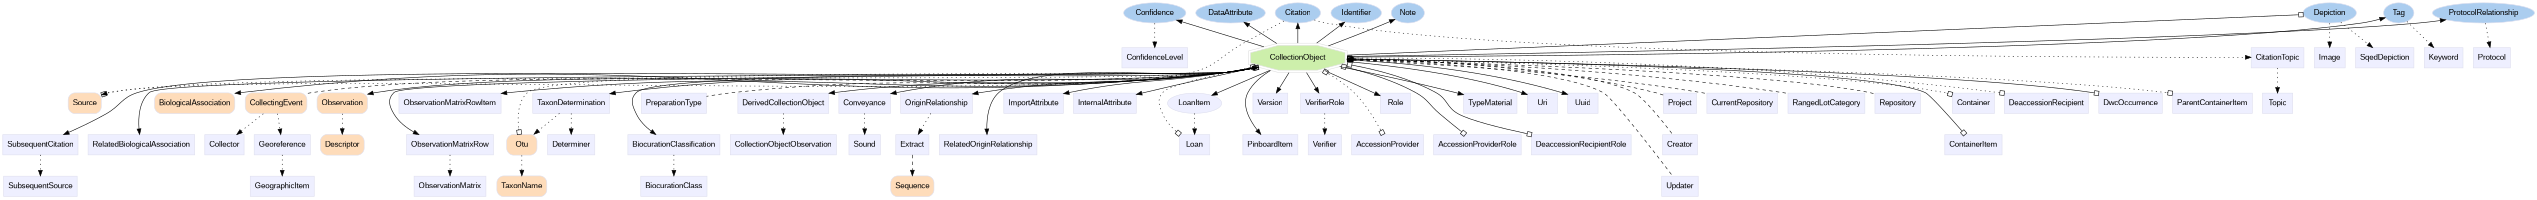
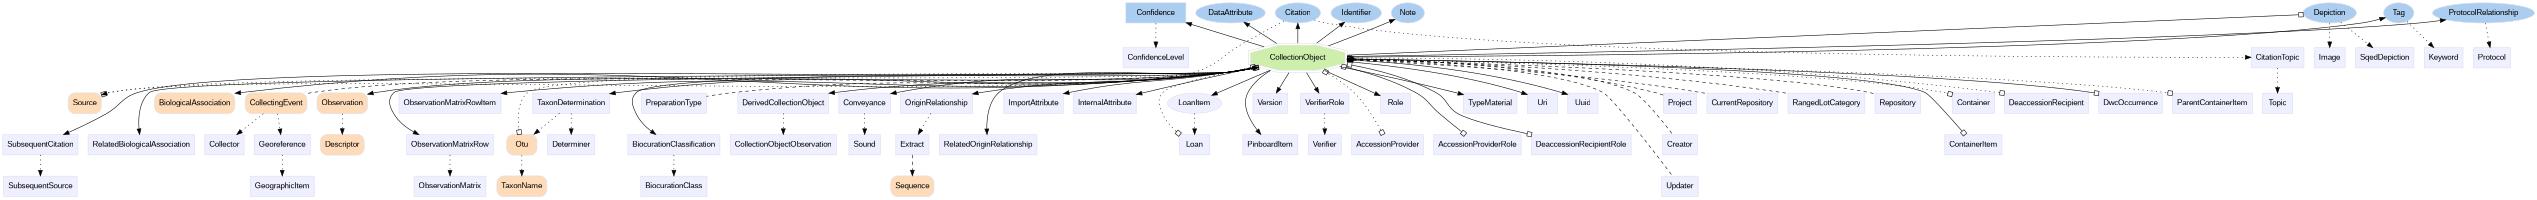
node "Confidence": shape ellipse -> box
